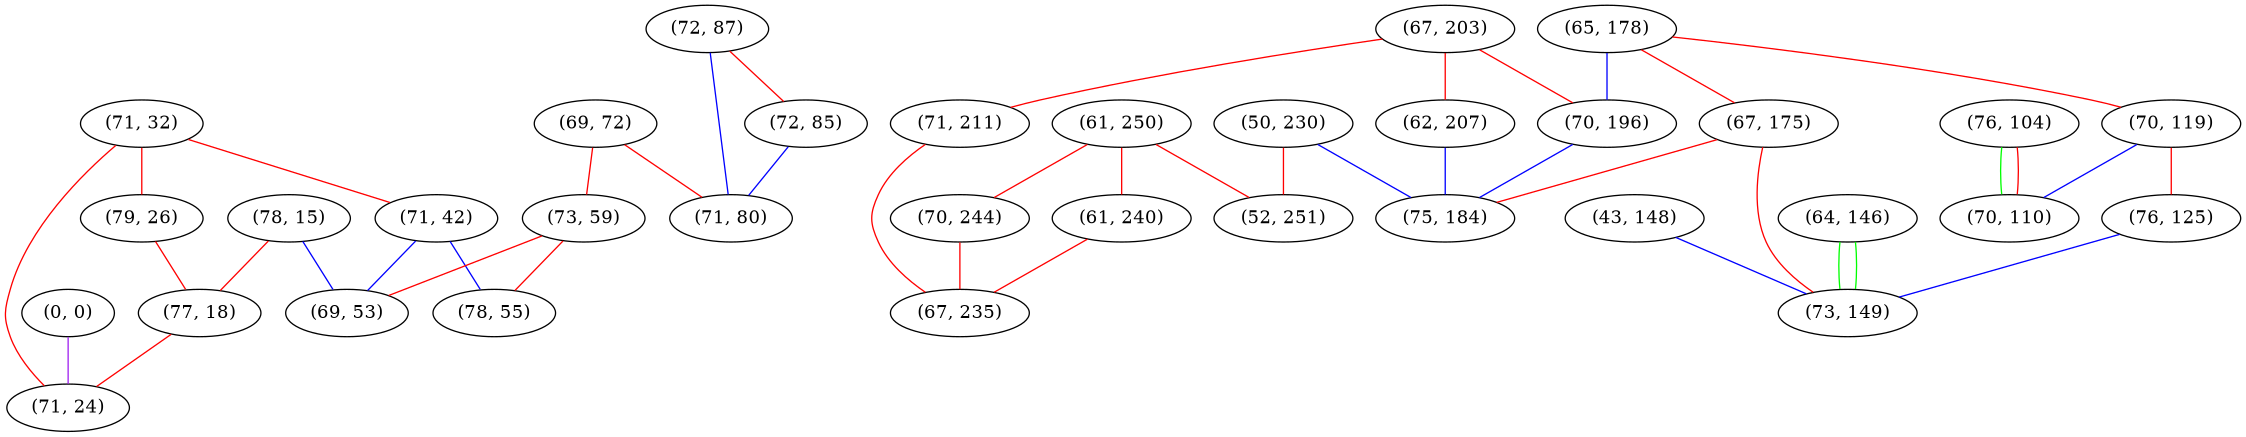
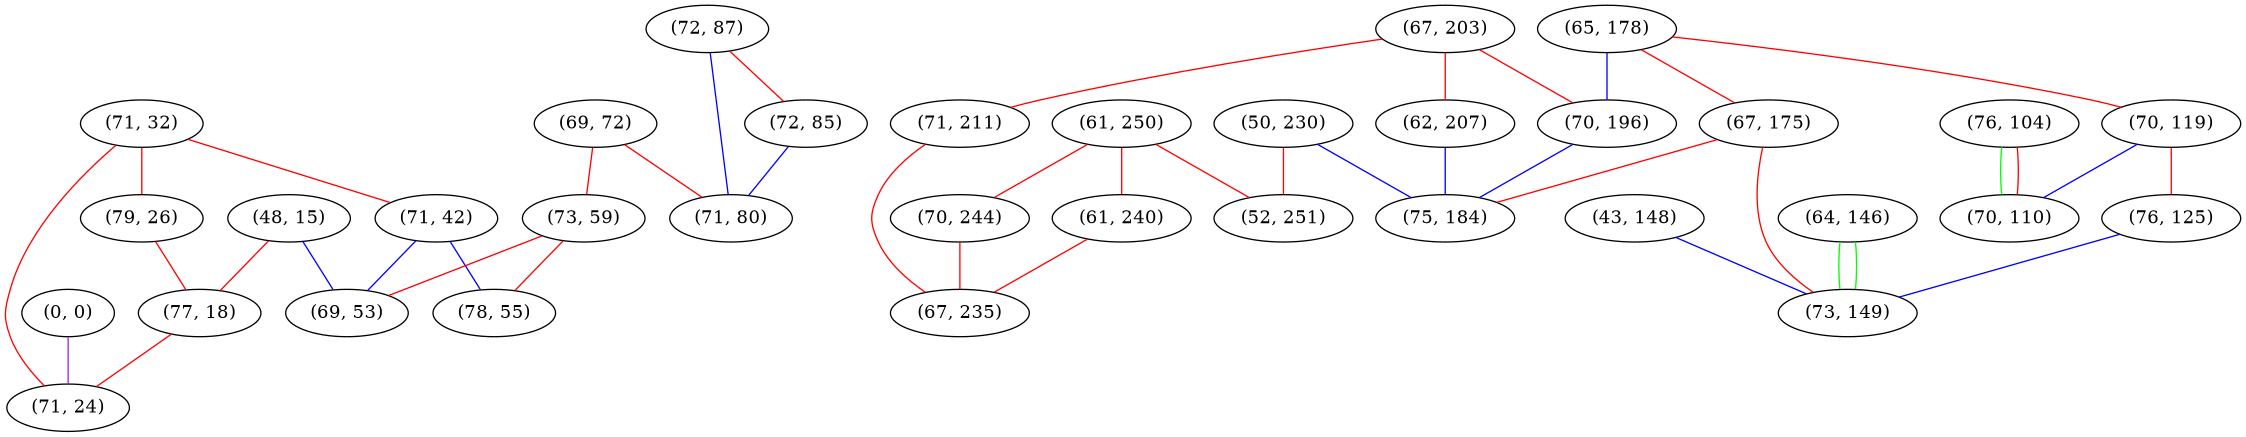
node "(78, 15)": label "(78, 15)" -> "(48, 15)"
